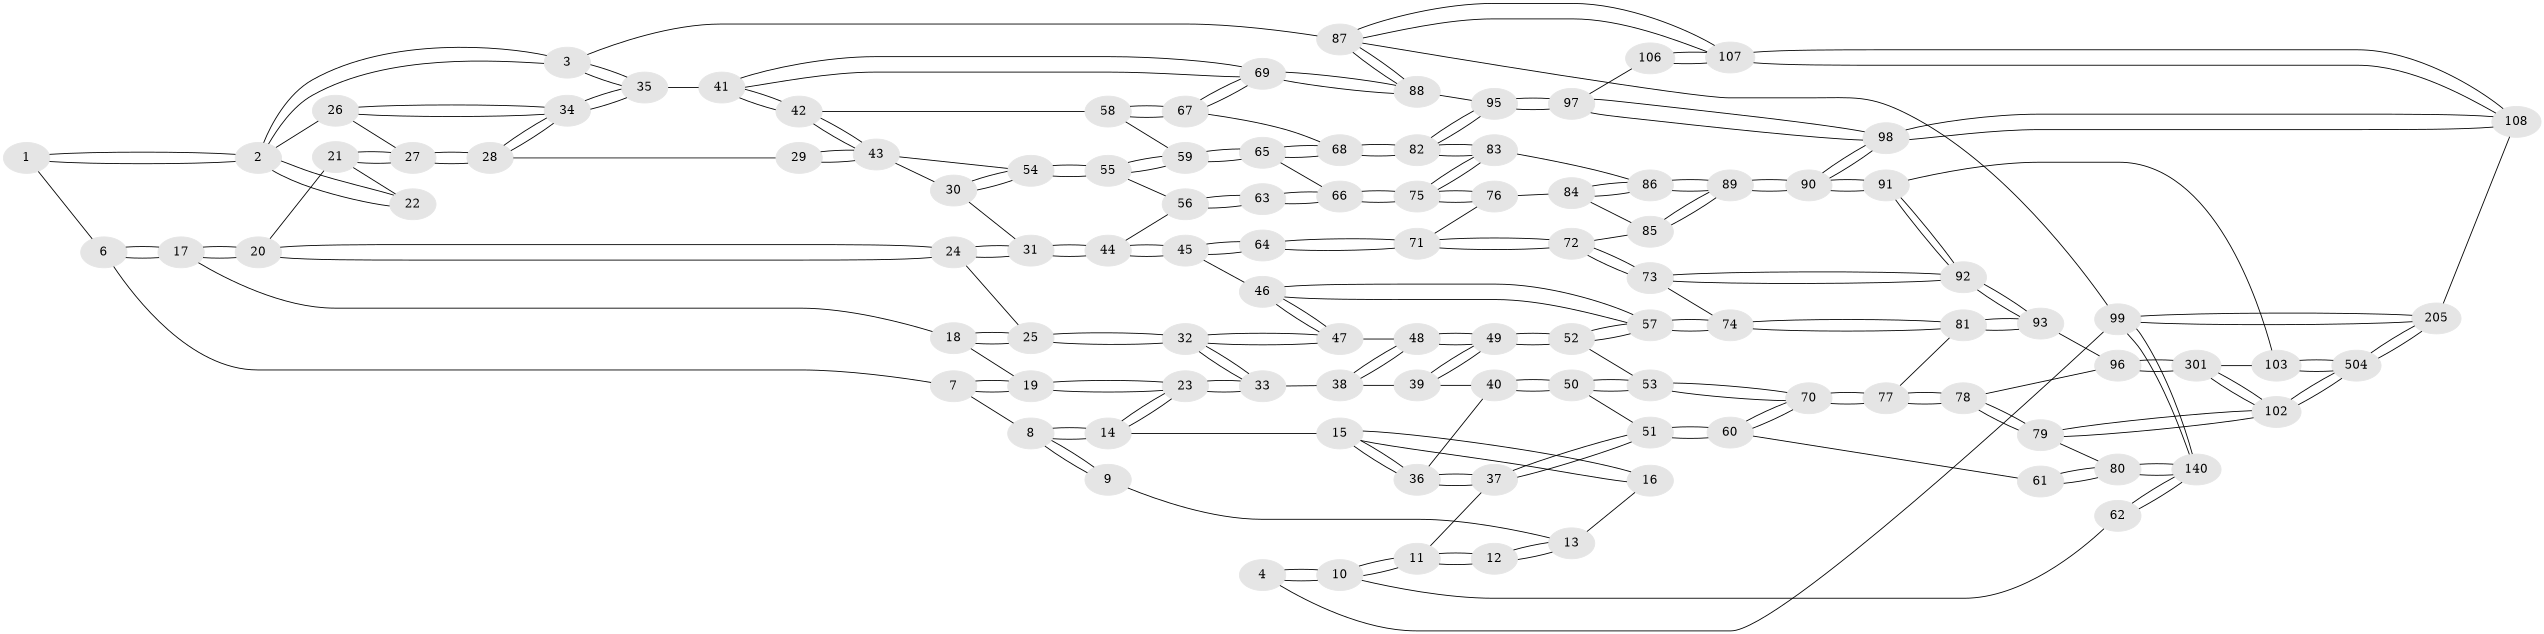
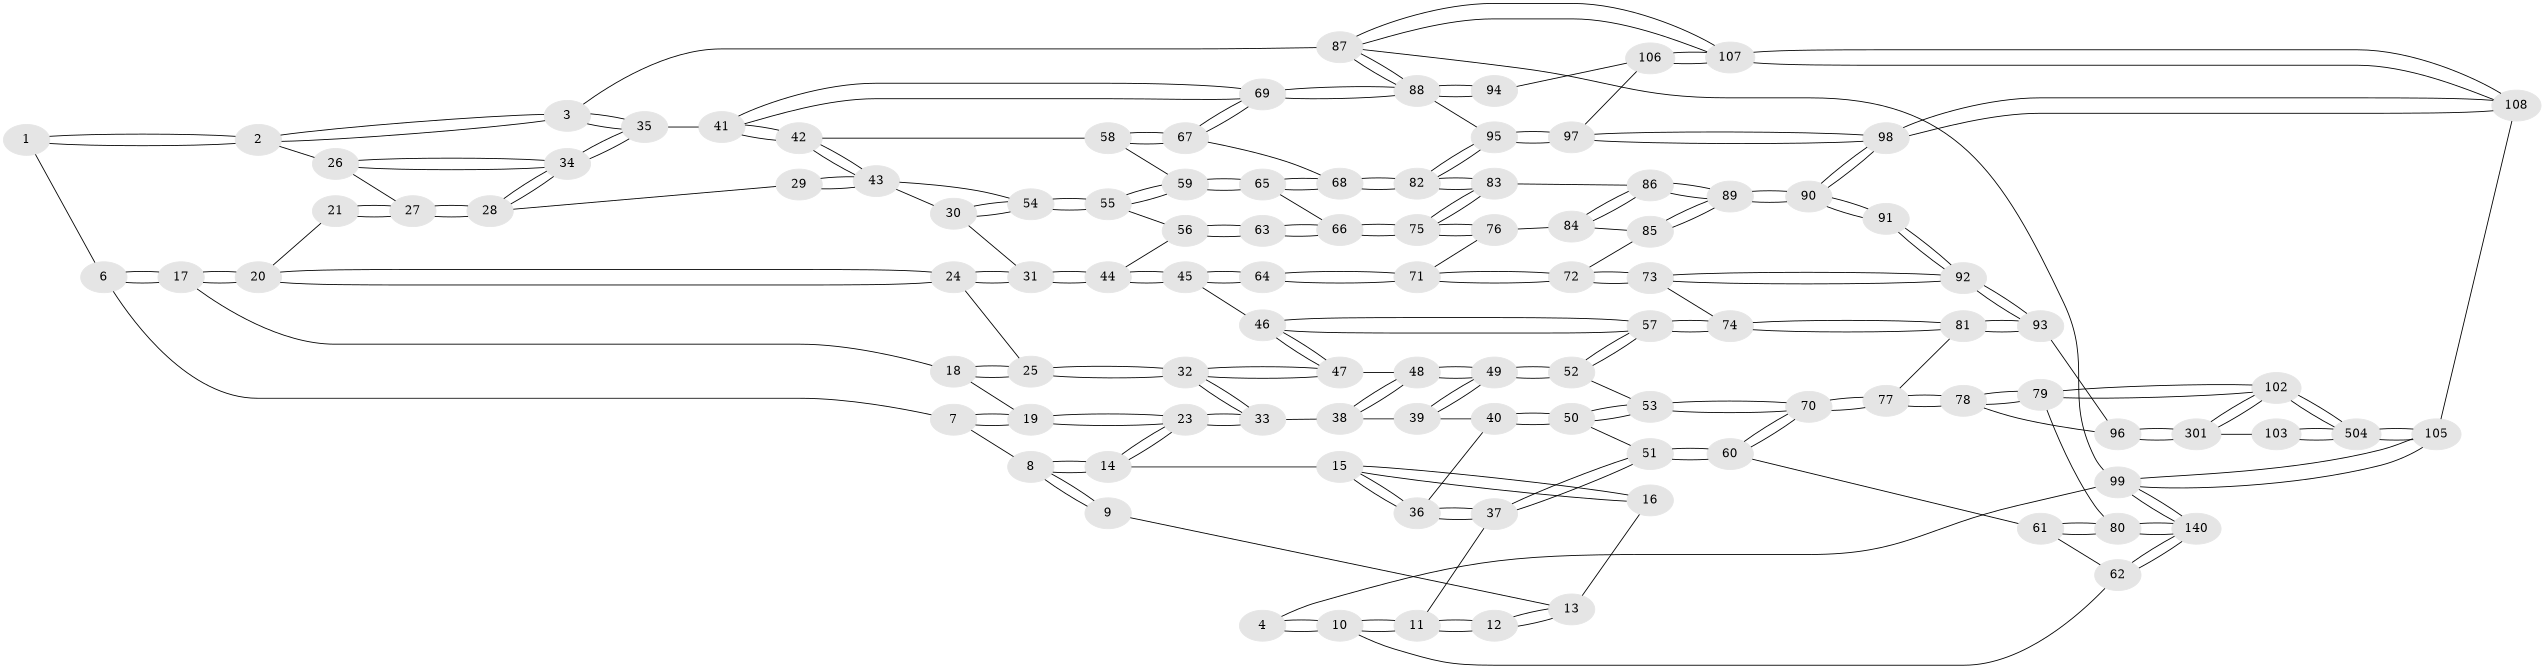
node "94": added
edge "91" -- "103": removed
node "22": removed
node "205": label "205" -> "105"
edge "61" -- "62": added
